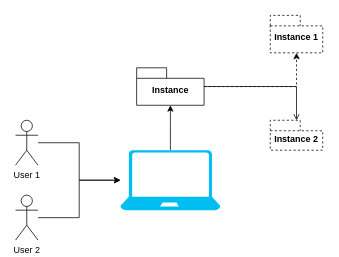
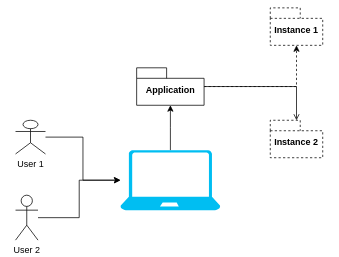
node "Instance 1": moved (297, 34) -> (297, 27)
node "Instance": label "Instance" -> "Application"
node "Instance 2": size 53x30 -> 53x38
node "User 1": size 23x45 -> 30x34
